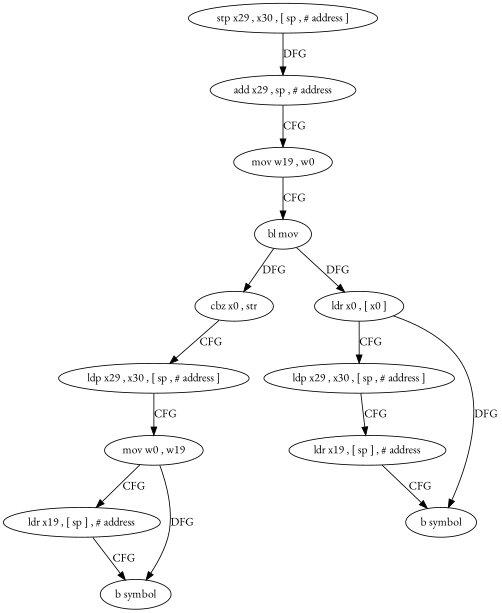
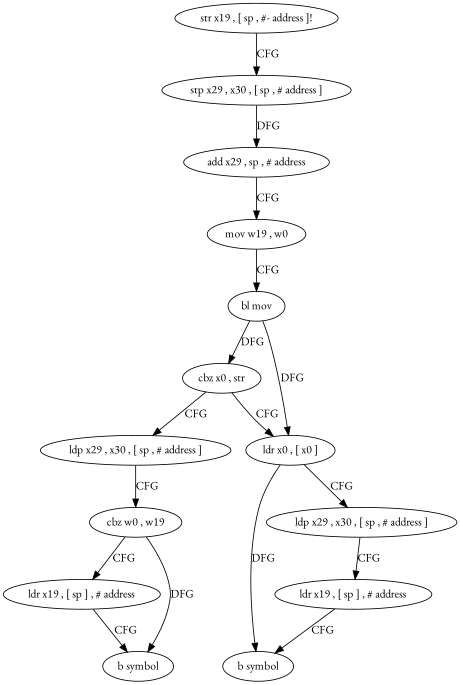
node "str x19 , [ sp , #- address ]!": added
edge "cbz x0 , str" -> "ldr x0 , [ x0 ]": added, label "CFG"
node "mov w0 , w19": label "mov w0 , w19" -> "cbz w0 , w19"
